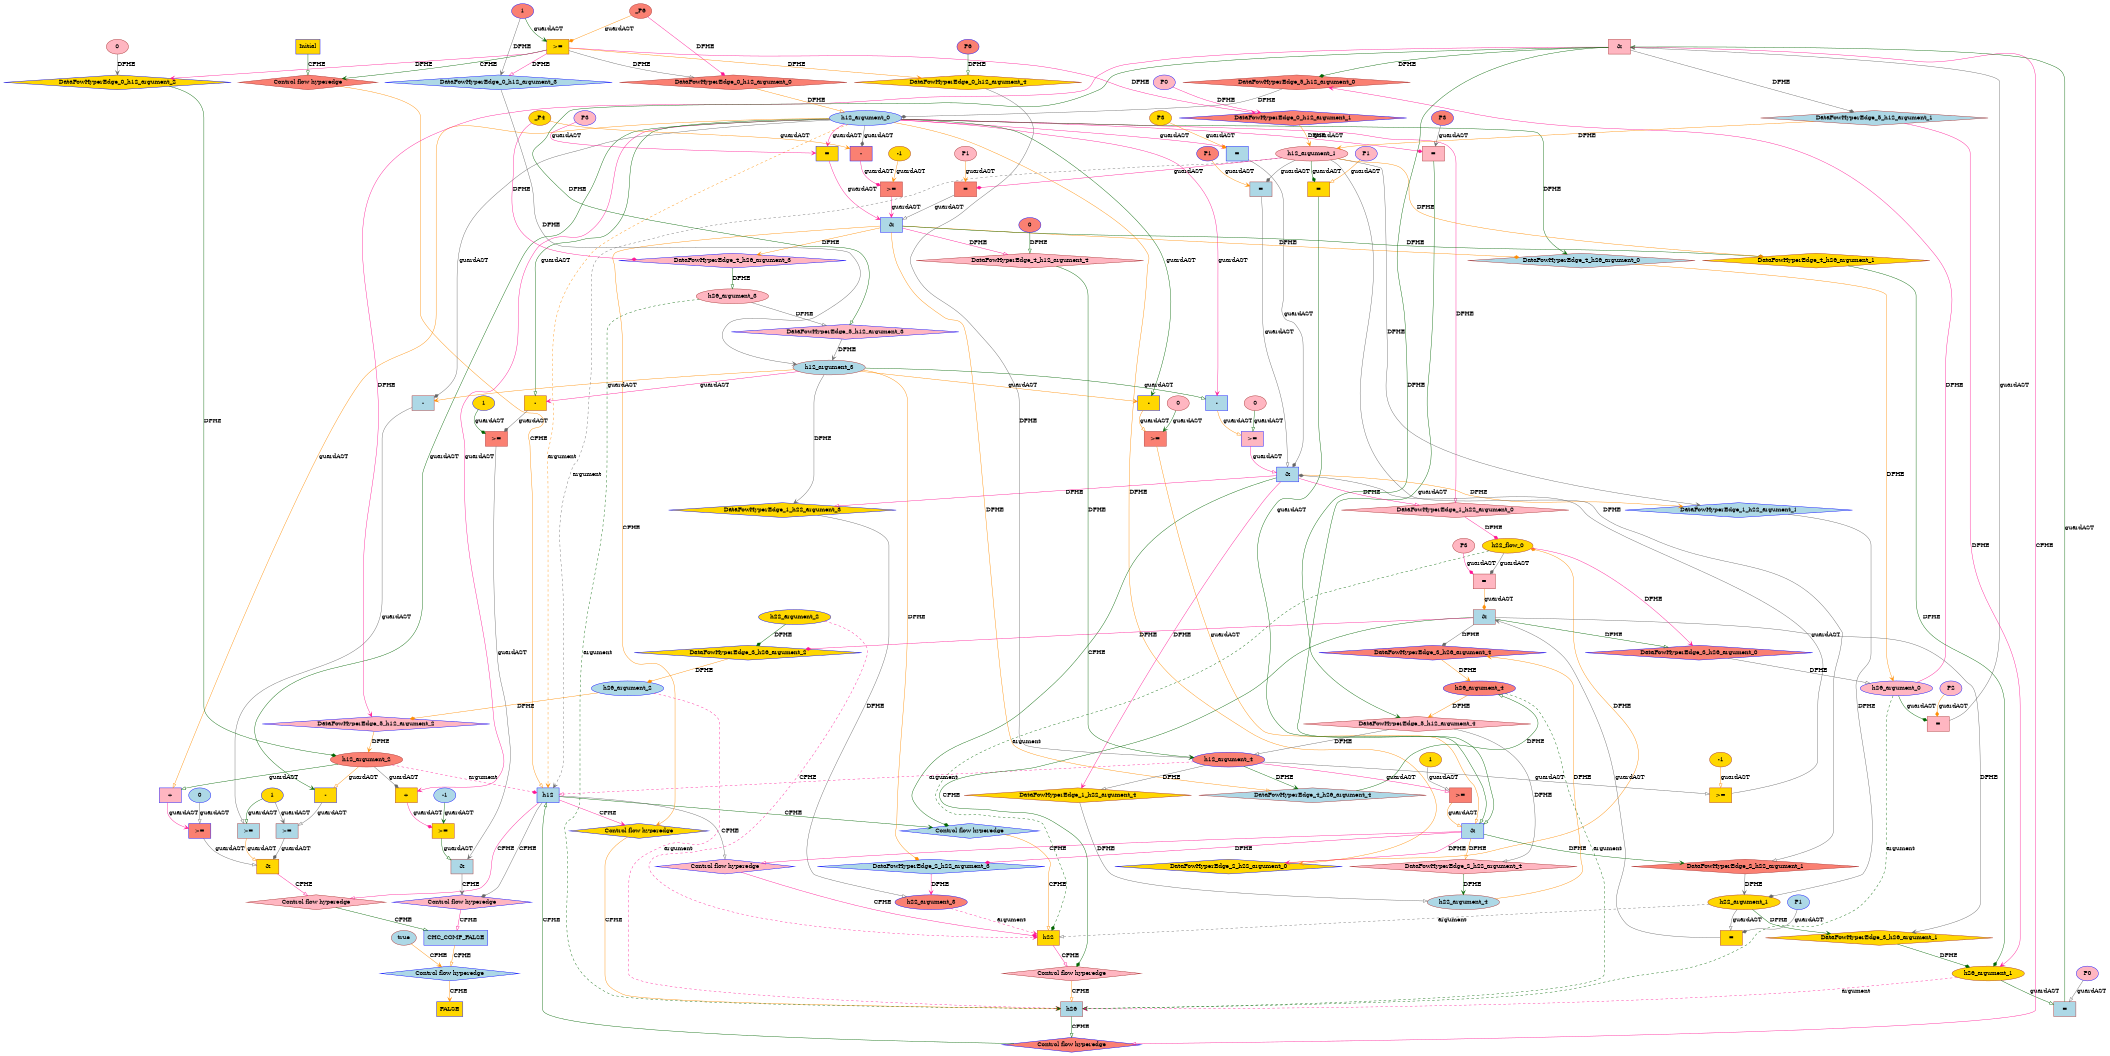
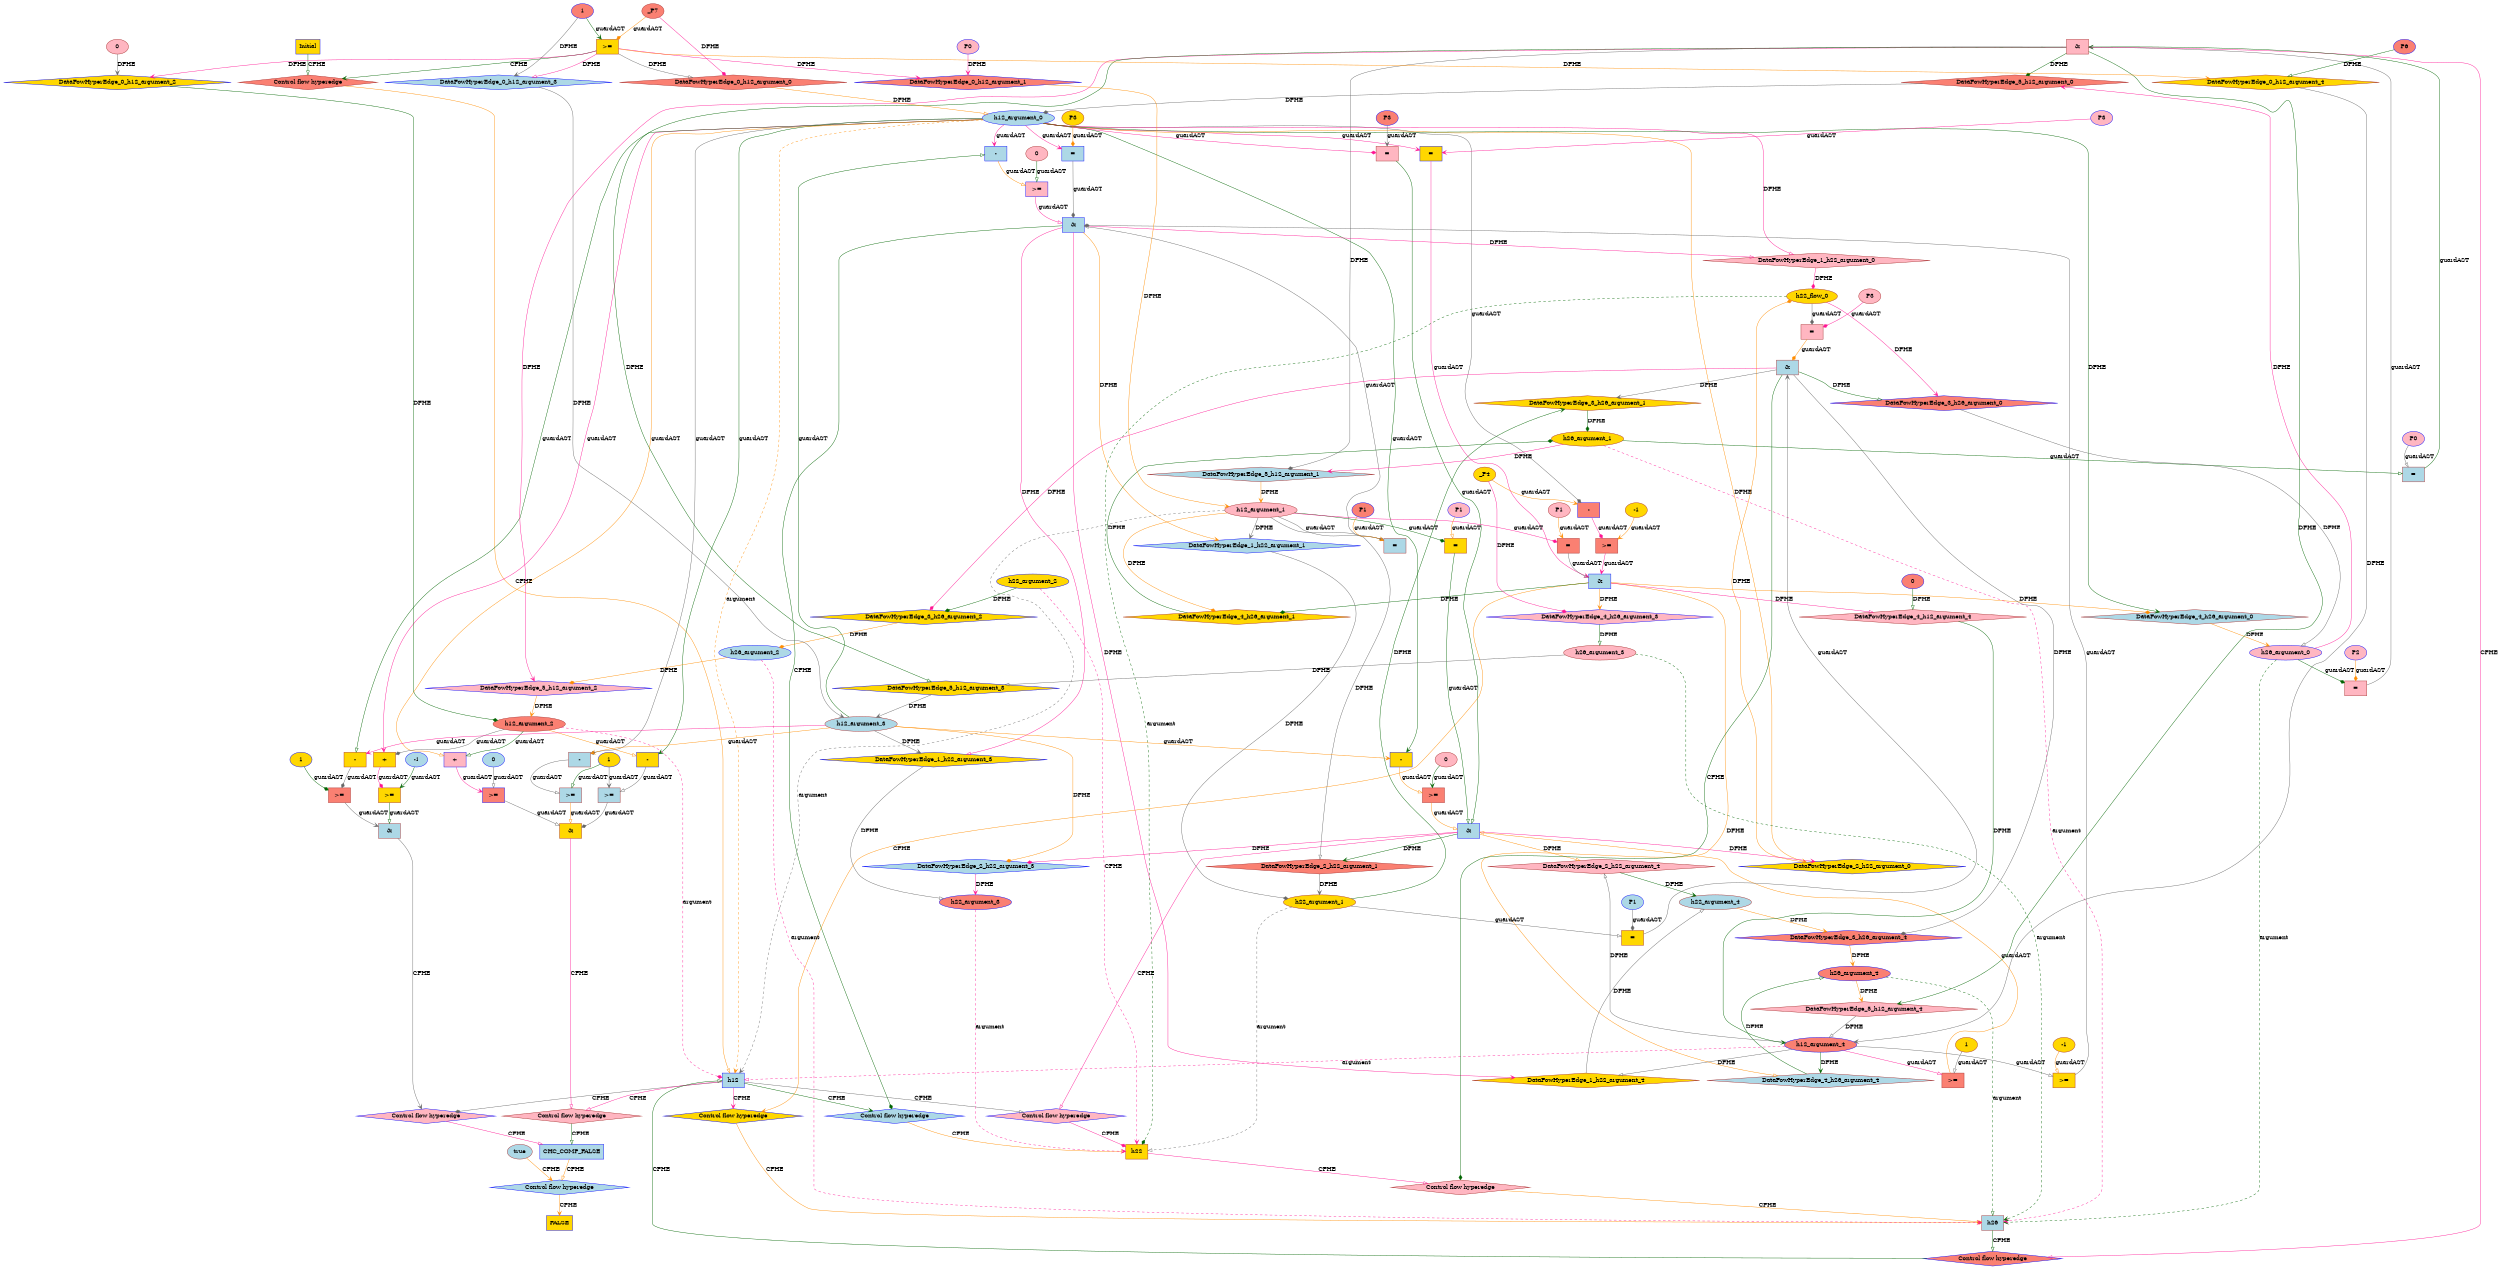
node "_P6": label "_P6" -> "_P7"
node "DataFowHyperEdge_5_h12_argument_3": fillcolor lightpink -> gold
edge "DataFowHyperEdge_5_h12_argument_1" -> "h26_argument_1": reversed
edge "DataFowHyperEdge_5_h12_argument_4" -> "DataFowHyperEdge_2_h22_argument_4": now "h12_argument_4" -> "DataFowHyperEdge_2_h22_argument_4"
